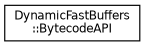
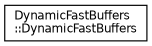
node "DynamicFastBuffers ::BytecodeAPI": label "DynamicFastBuffers ::BytecodeAPI" -> "DynamicFastBuffers ::DynamicFastBuffers"
